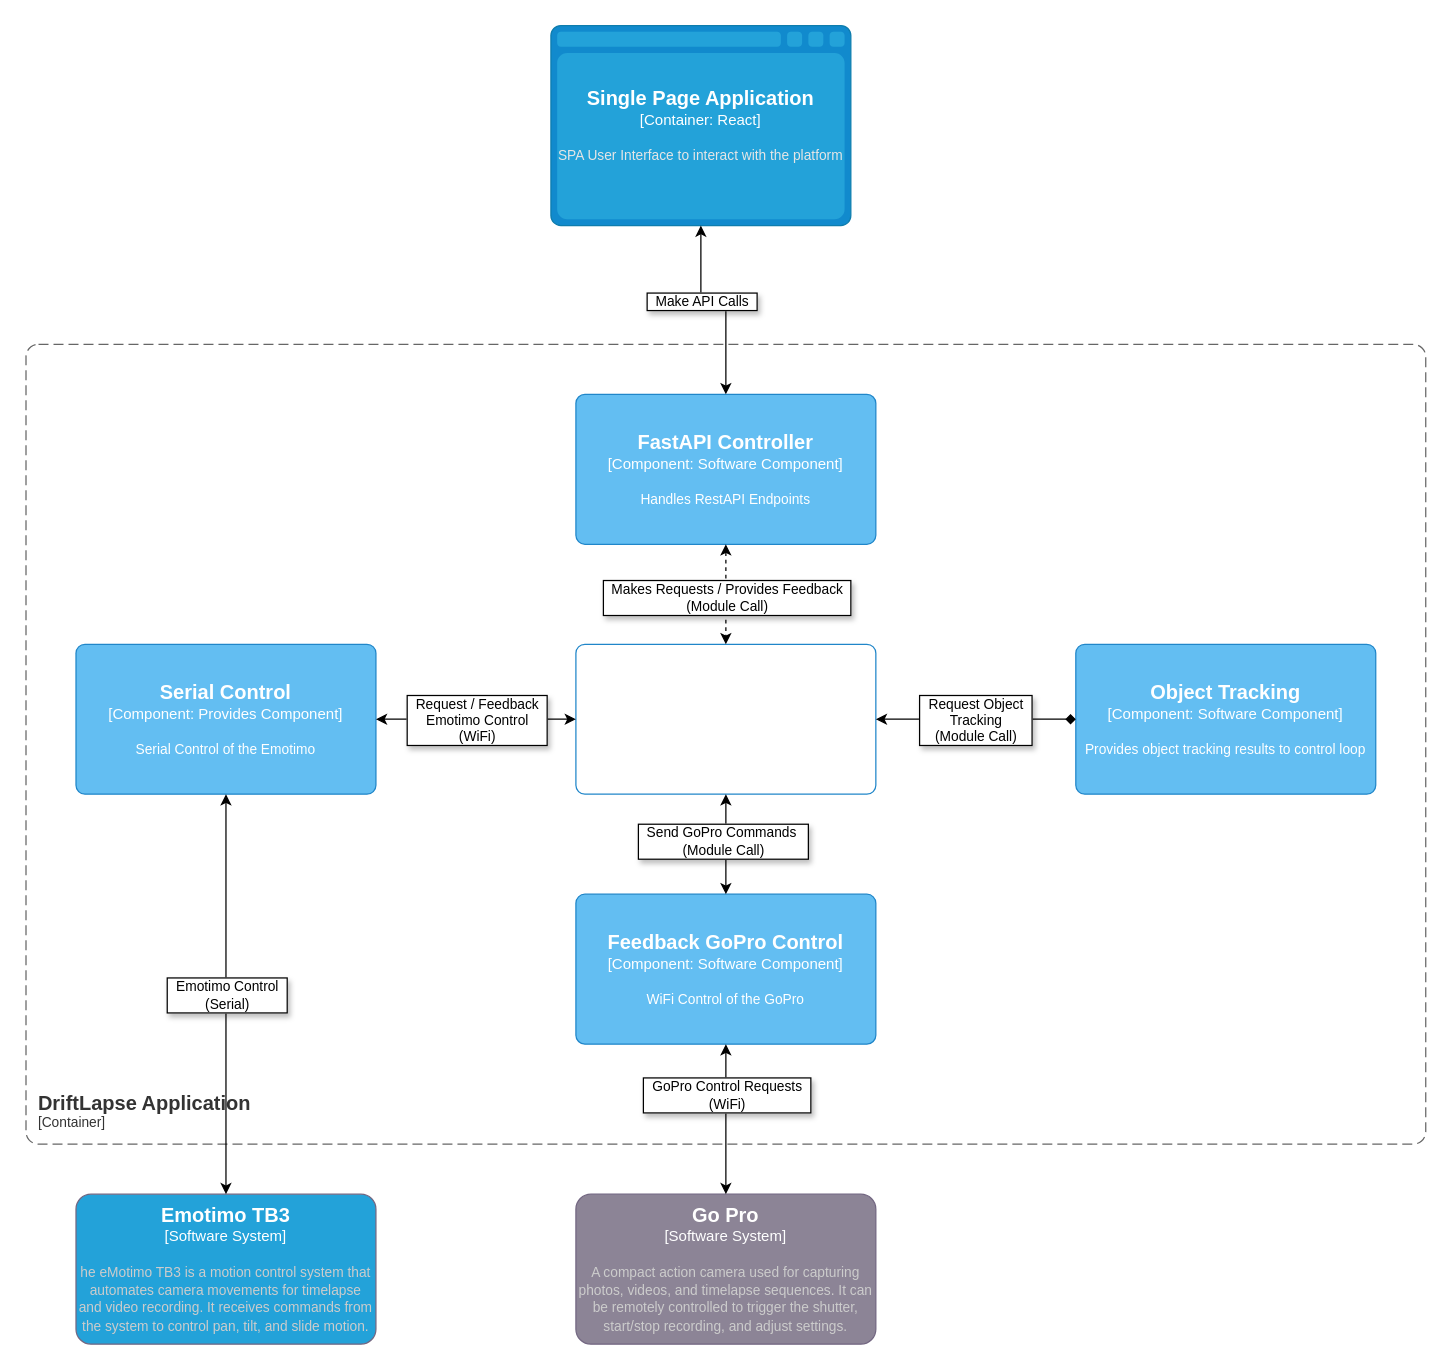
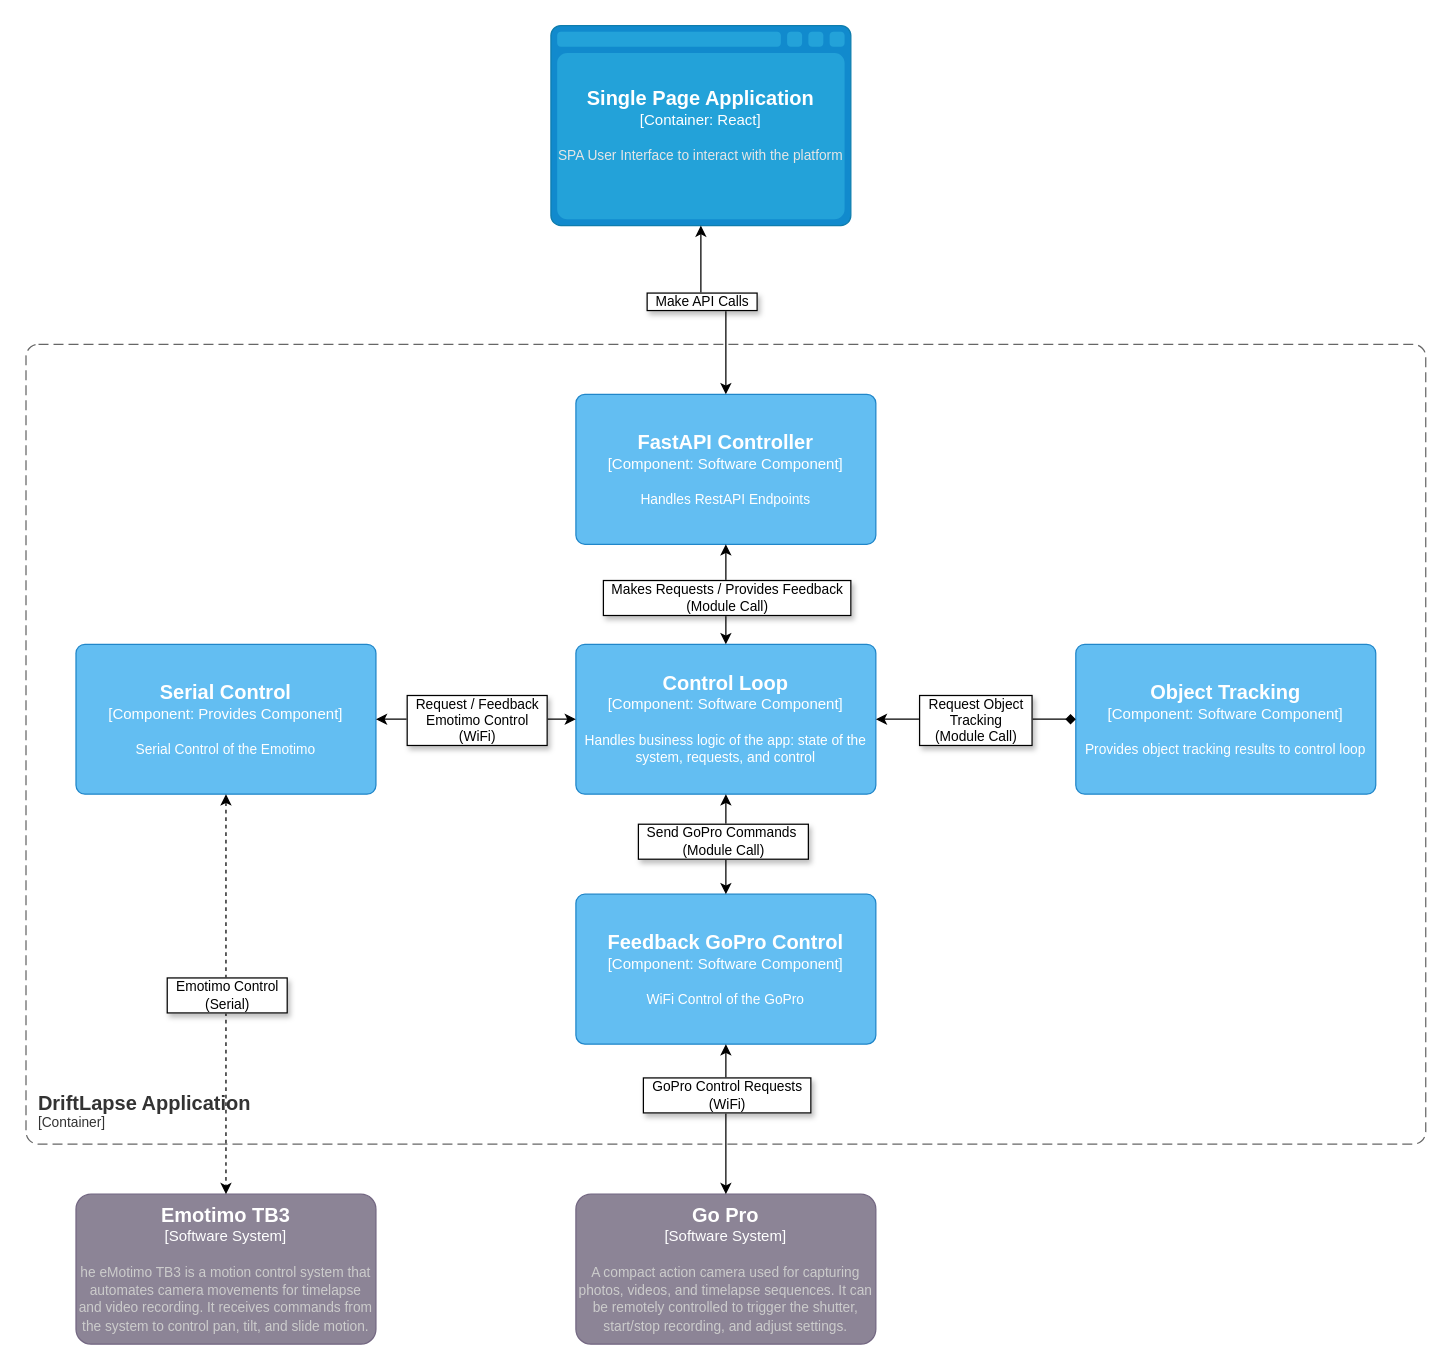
edge "FastAPI Controller [Component: Software Component] Handles RestAPI Endpoints" -- "Control Loop [Component: Software Component] Handles business logic of the app: state of the system, requests, and control": style dashed -> solid
node "Control Loop [Component: Software Component] Handles business logic of the app: state of the system, requests, and control": fillcolor #ffffff -> #63bef2
edge "Serial Control [Component: Provides Component] Serial Control of the Emotimo" -- "Emotimo TB3 [Software System] he eMotimo TB3 is a motion control system that automates camera movements for timelapse and video recording. It receives commands from the system to control pan, tilt, and slide motion.": style solid -> dashed
node "Emotimo TB3 [Software System] he eMotimo TB3 is a motion control system that automates camera movements for timelapse and video recording. It receives commands from the system to control pan, tilt, and slide motion.": fillcolor #23a2d9 -> #8c8496
